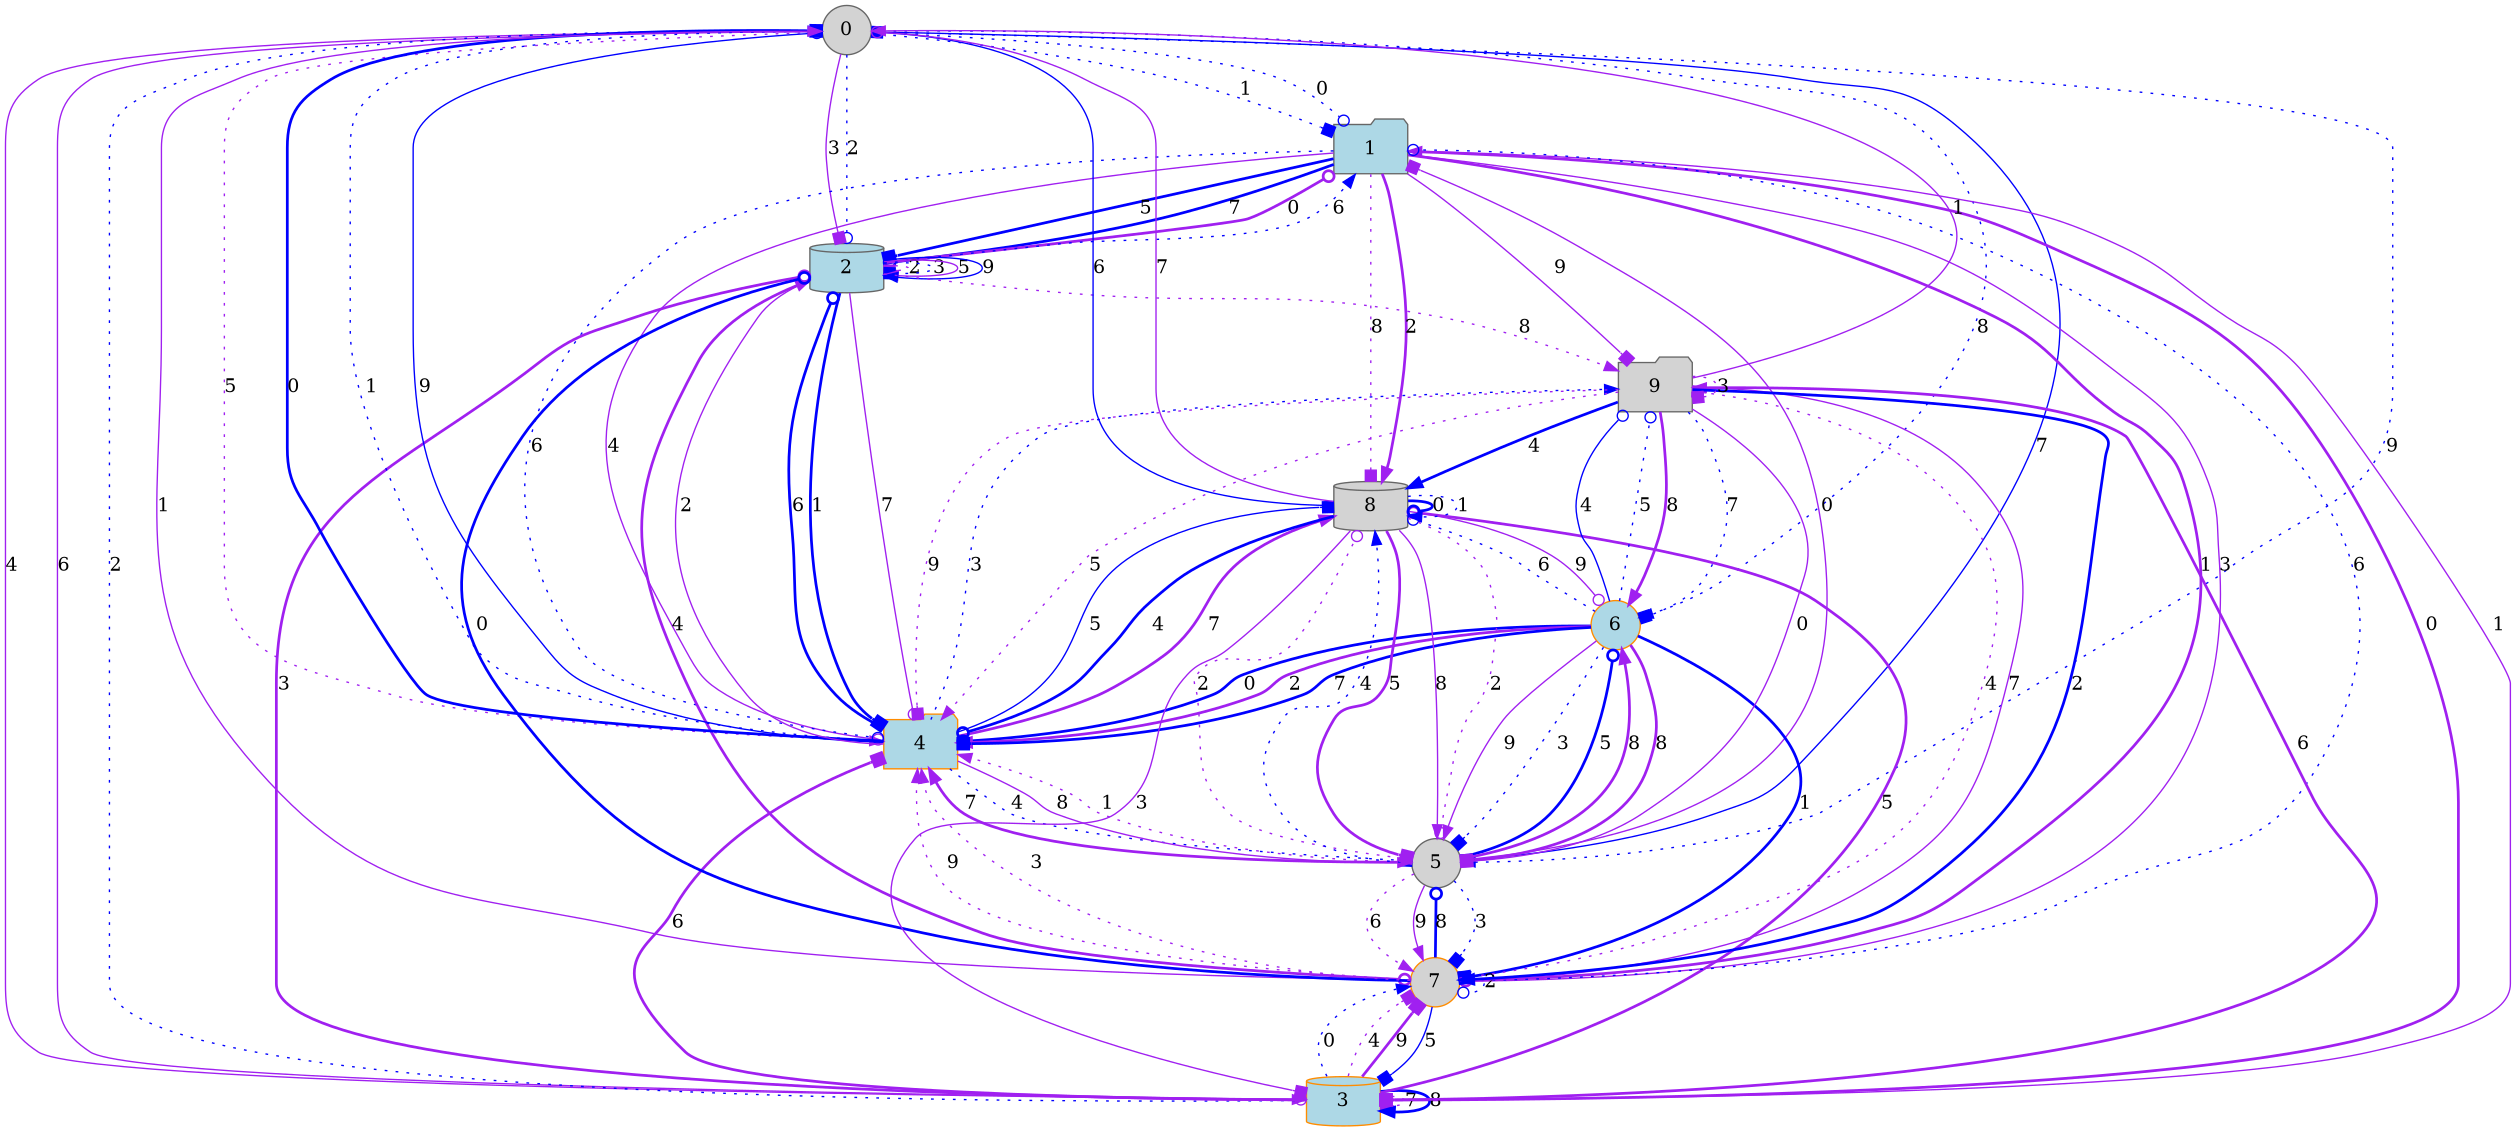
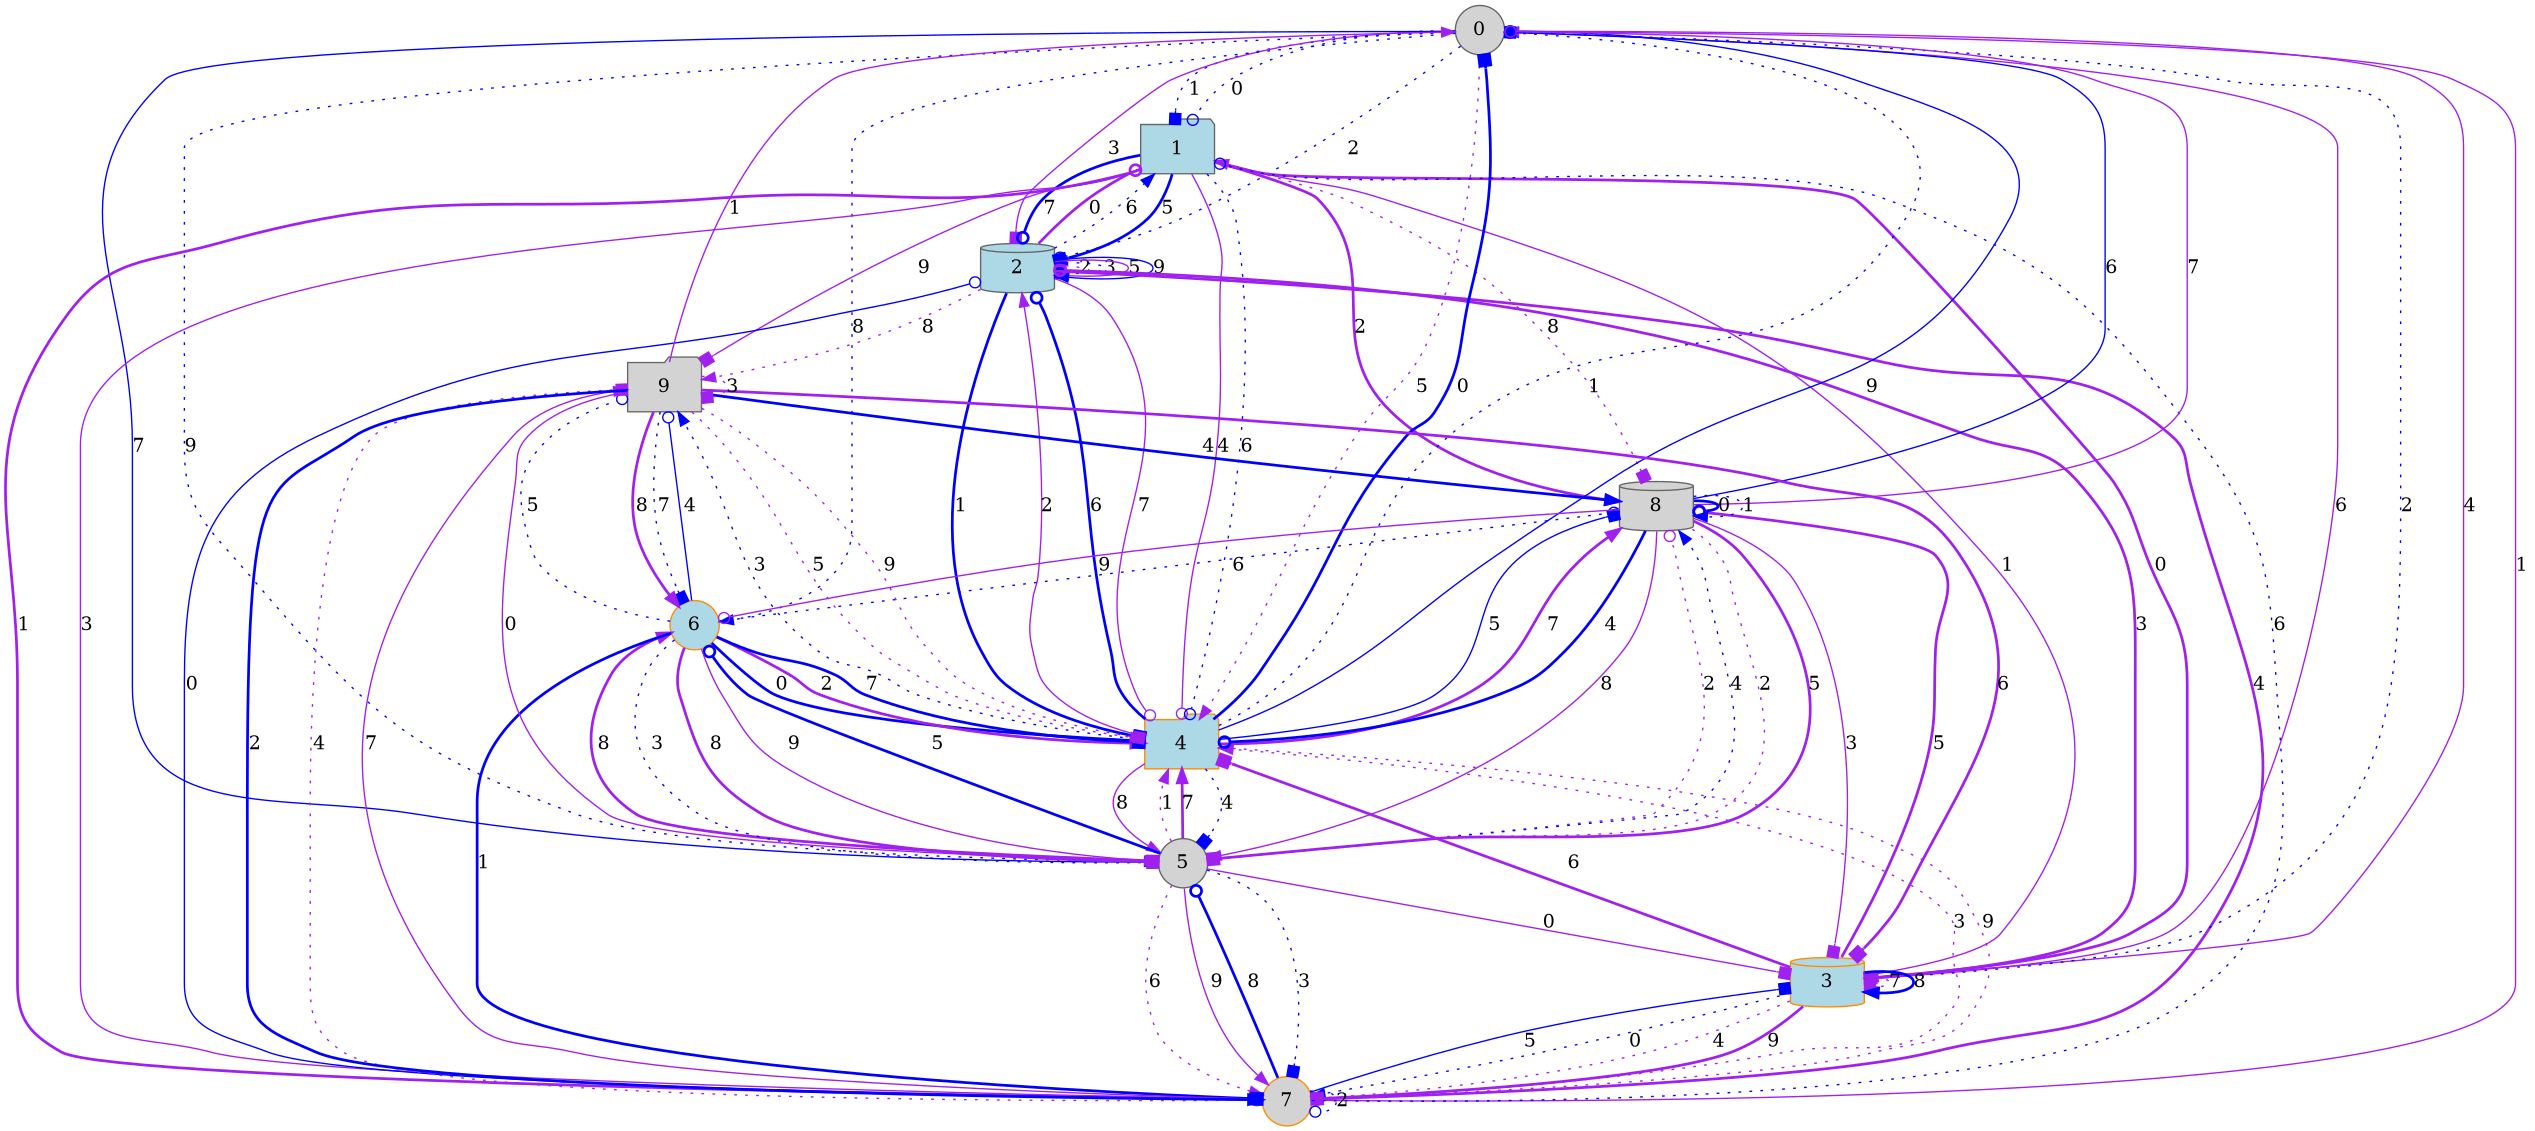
edge "5" -> "1": now "5" -> "3"
edge "7" -> "2": style bold -> solid
